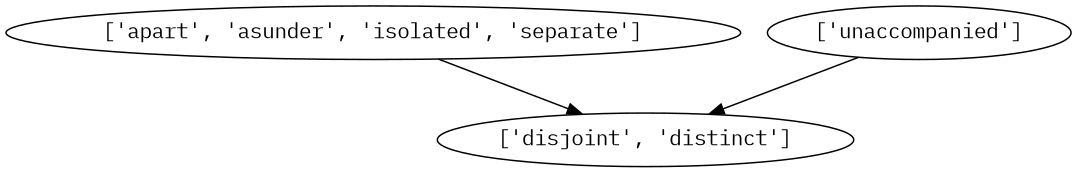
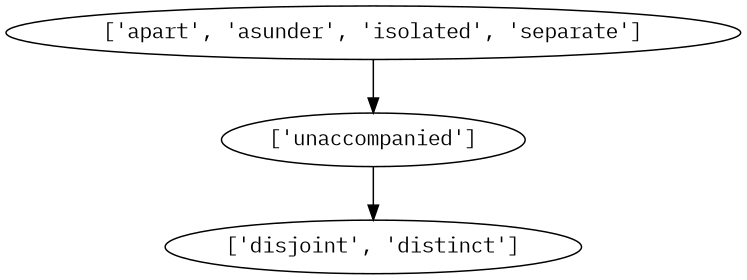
edge "['apart', 'asunder', 'isolated', 'separate']" -> "['disjoint', 'distinct']": now "['apart', 'asunder', 'isolated', 'separate']" -> "['unaccompanied']"
